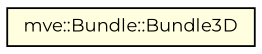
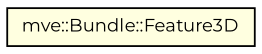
node "mve::Bundle::Bundle3D": label "mve::Bundle::Bundle3D" -> "mve::Bundle::Feature3D"
